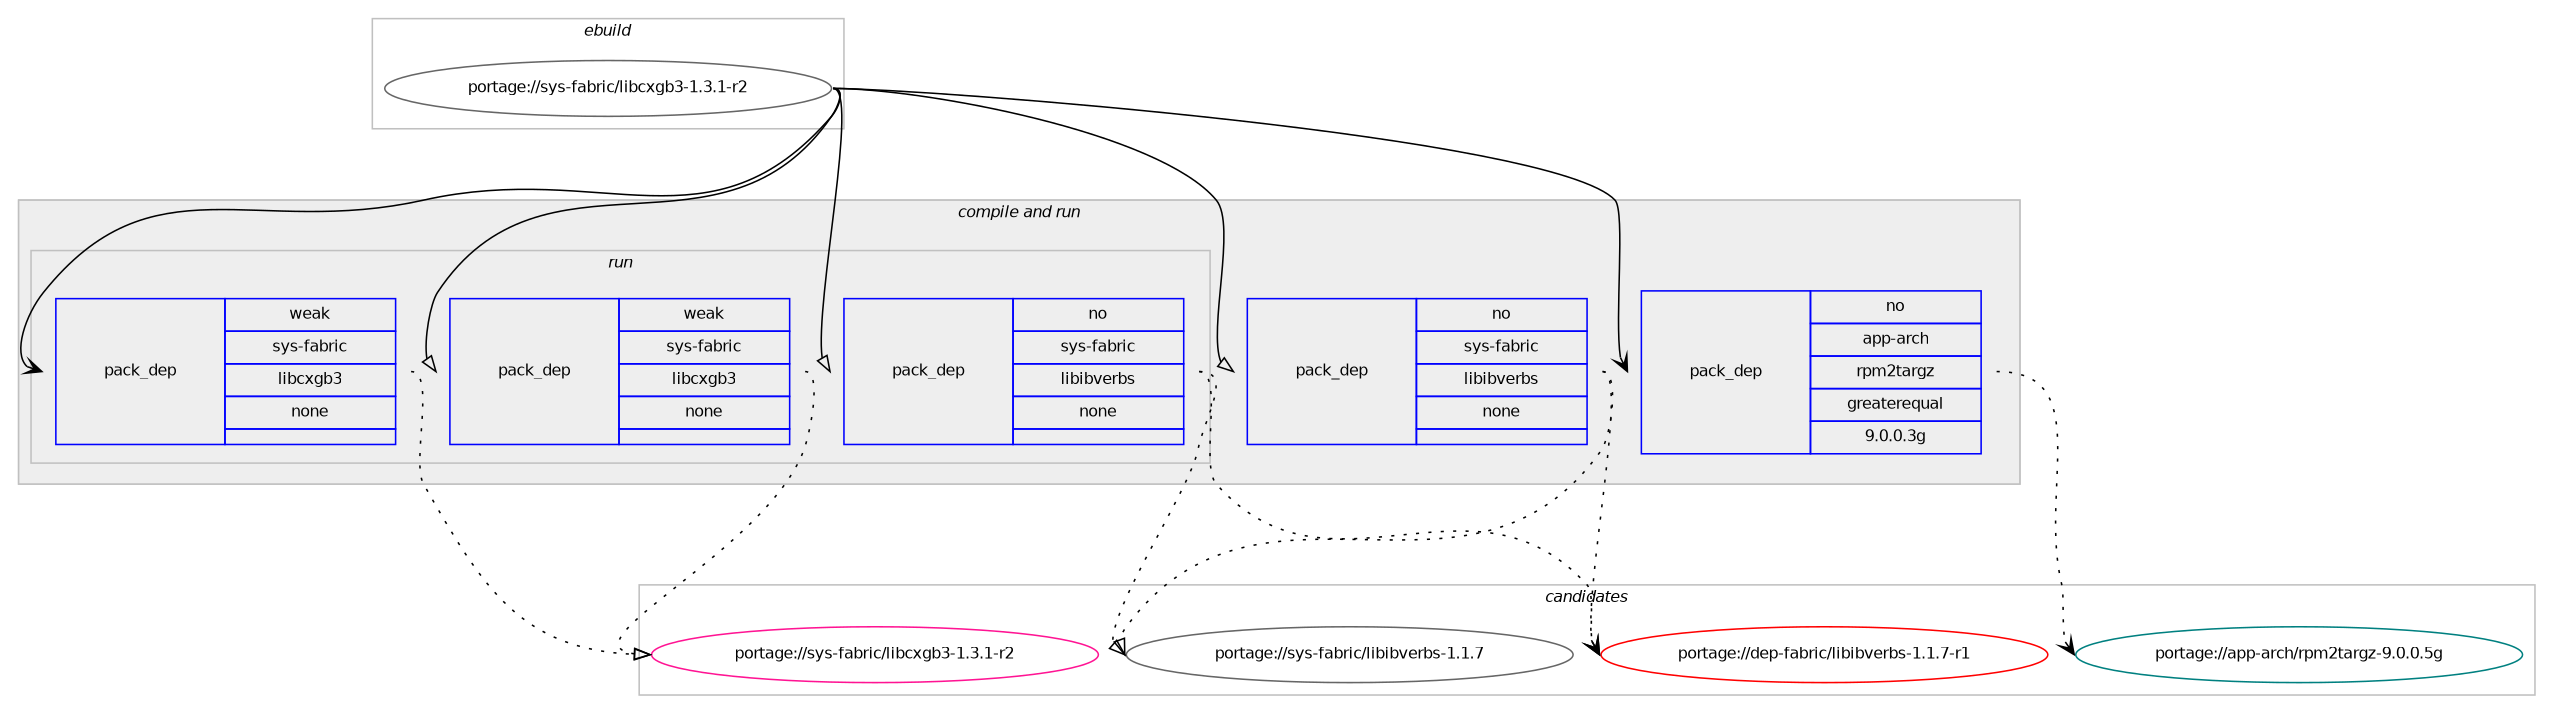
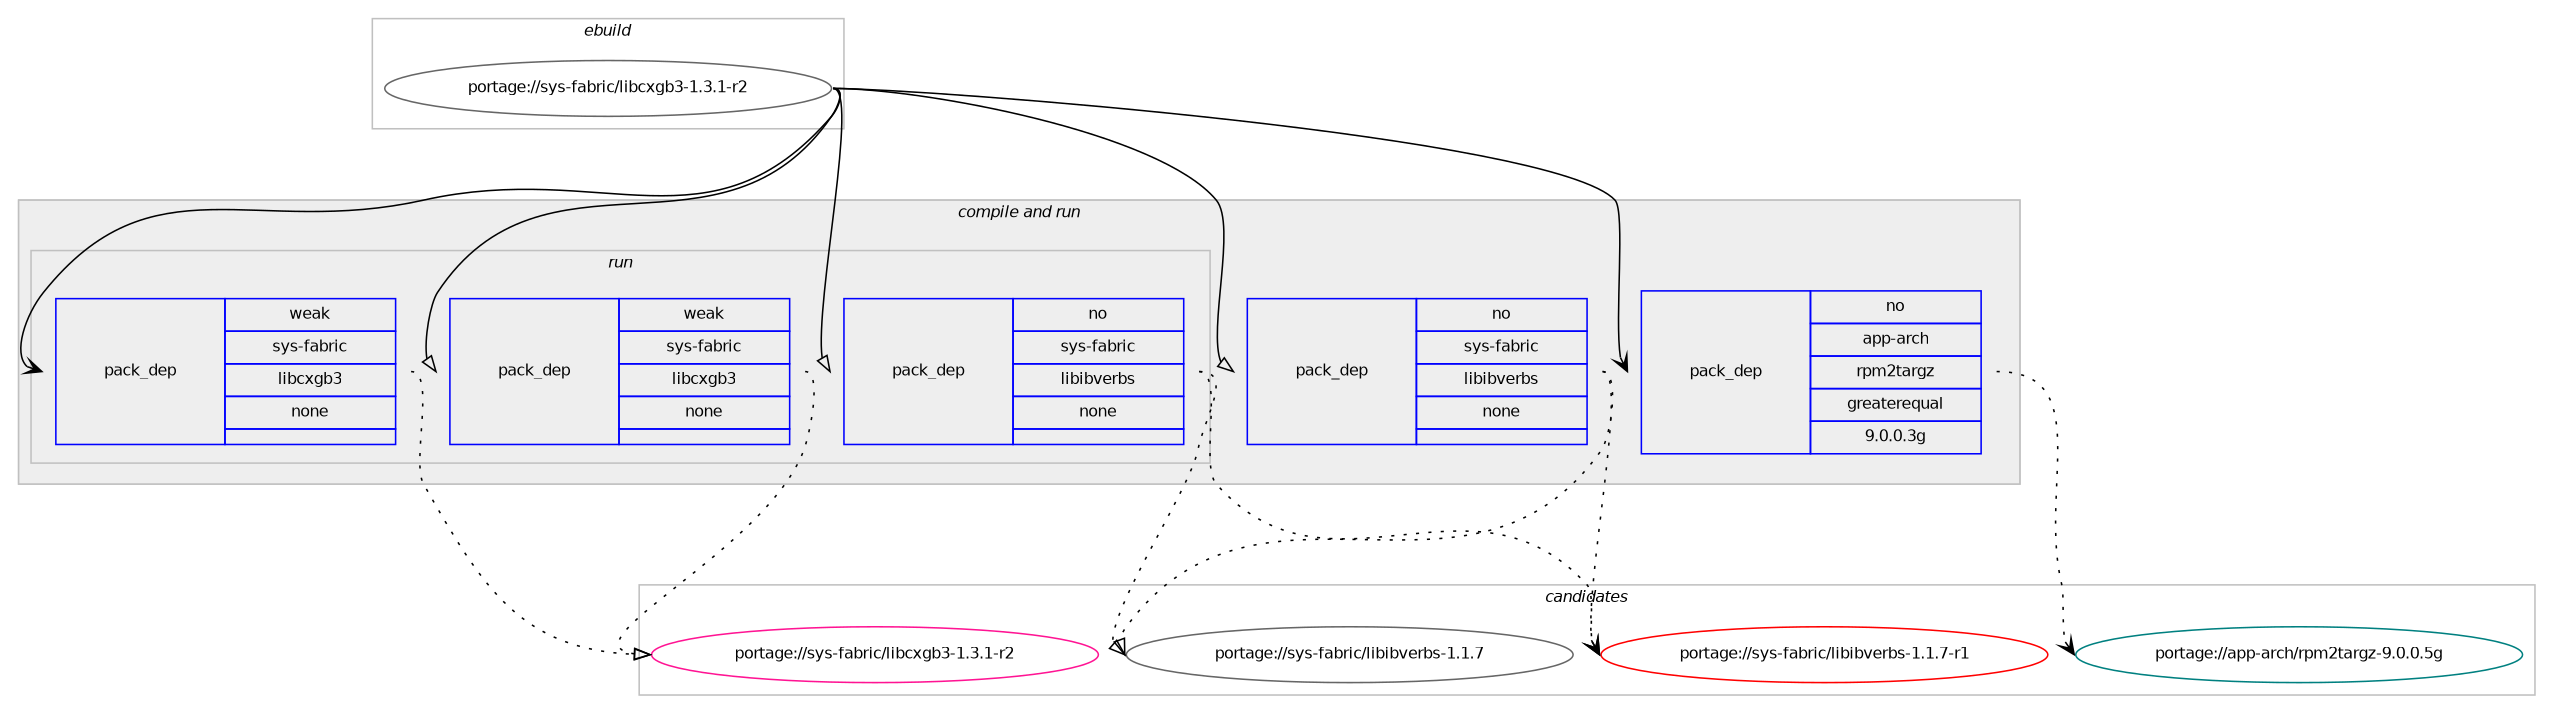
node "portage://dep-fabric/libibverbs-1.1.7-r1": label "portage://dep-fabric/libibverbs-1.1.7-r1" -> "portage://sys-fabric/libibverbs-1.1.7-r1"
